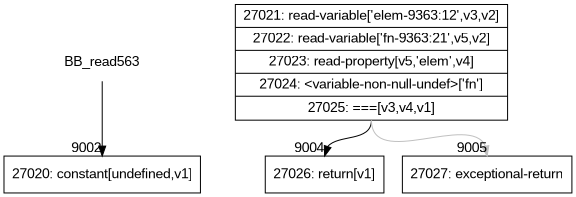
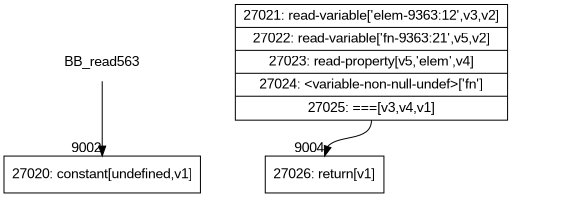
node "27027: exceptional-return": removed
